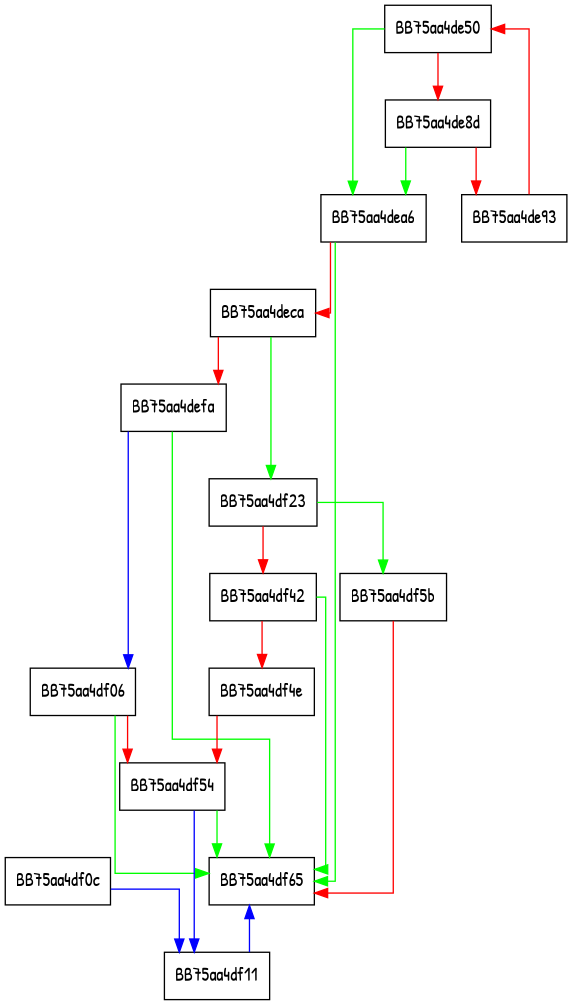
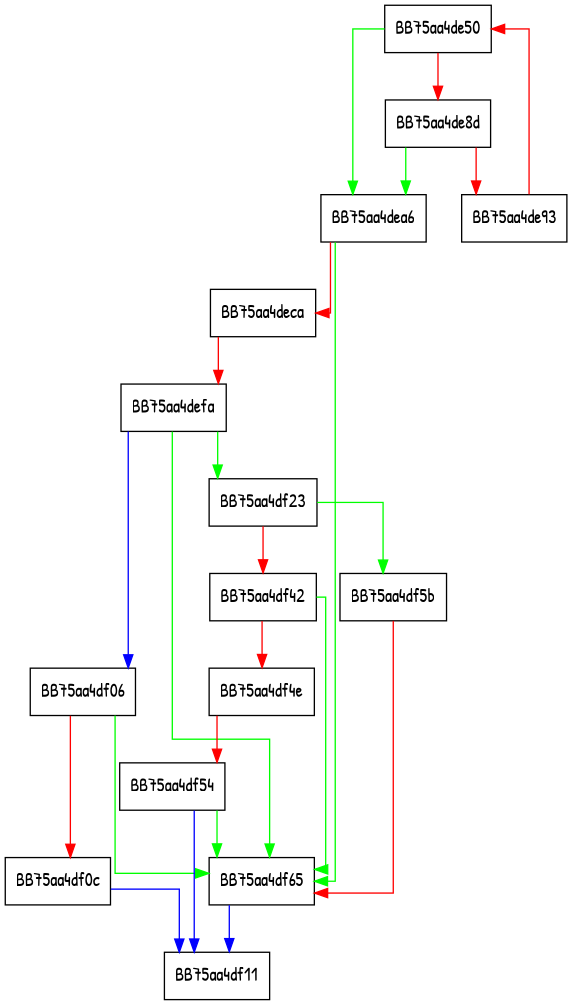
edge "BB75aa4deca" -> "BB75aa4df23": now "BB75aa4defa" -> "BB75aa4df23"
edge "BB75aa4df06" -> "BB75aa4df54": now "BB75aa4df06" -> "BB75aa4df0c"
edge "BB75aa4df11" -> "BB75aa4df65": reversed
